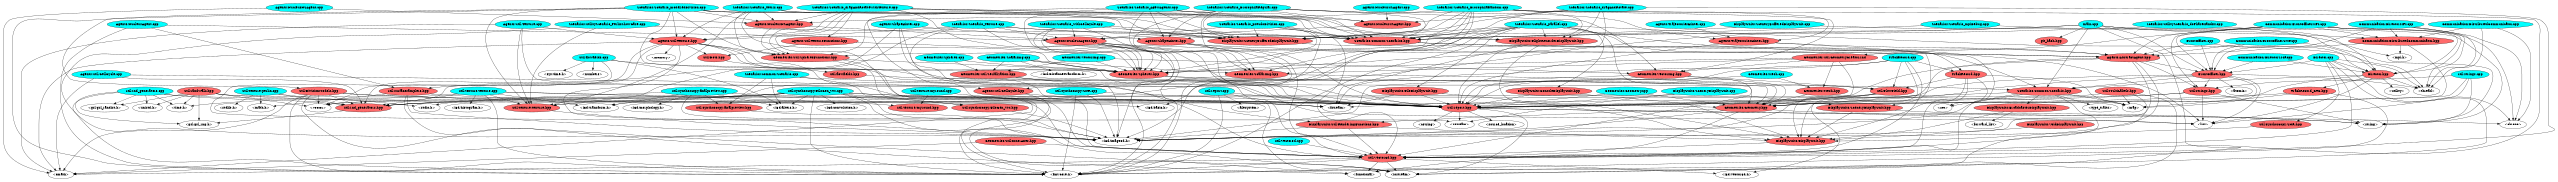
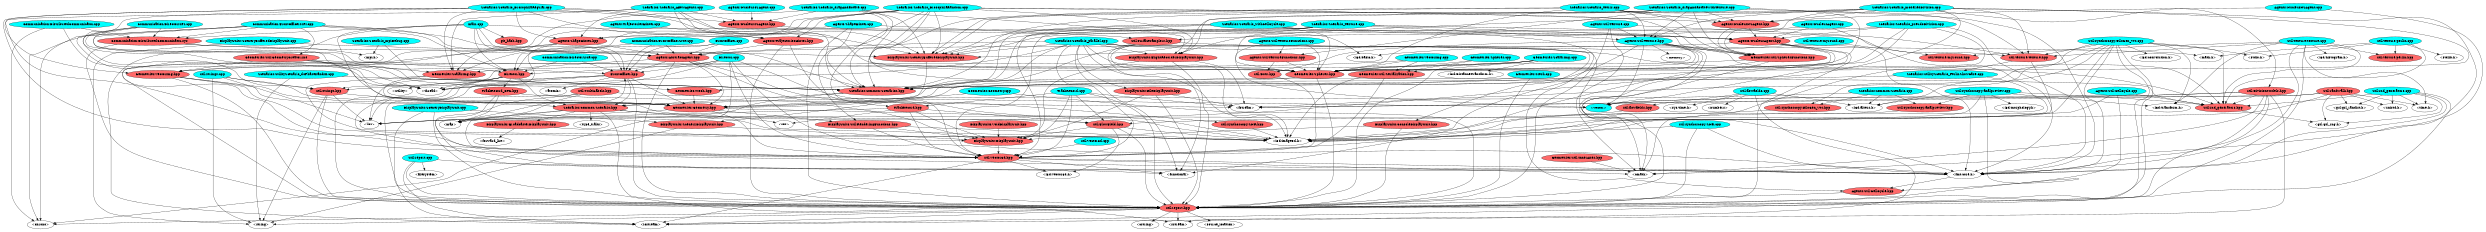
node "Agents/util/Texture.hpp": fillcolor indianred1 -> cyan
node "Agents/util/TextureFunctions.cpp": added
node "Communication/DistributedCommunicator.hpp": label "Communication/DistributedCommunicator.hpp" -> "Communication/DistributedCommunicator.sys"
edge "Scenarios/utilityScenario_PerlinShowCase.cpp" -> "util/texture/texture.hpp": reversed
node "util/texture/perlin.hpp": added
edge "FrontOfficer.hpp" -> "<map>": reversed
node "<vector>": fillcolor white -> cyan
edge "Agents/util/CellCycle.hpp" -> "<fmt/core.h>": reversed
edge "Geometries/util/InnerAxes.hpp" -> "util/Vector3d.hpp": removed
